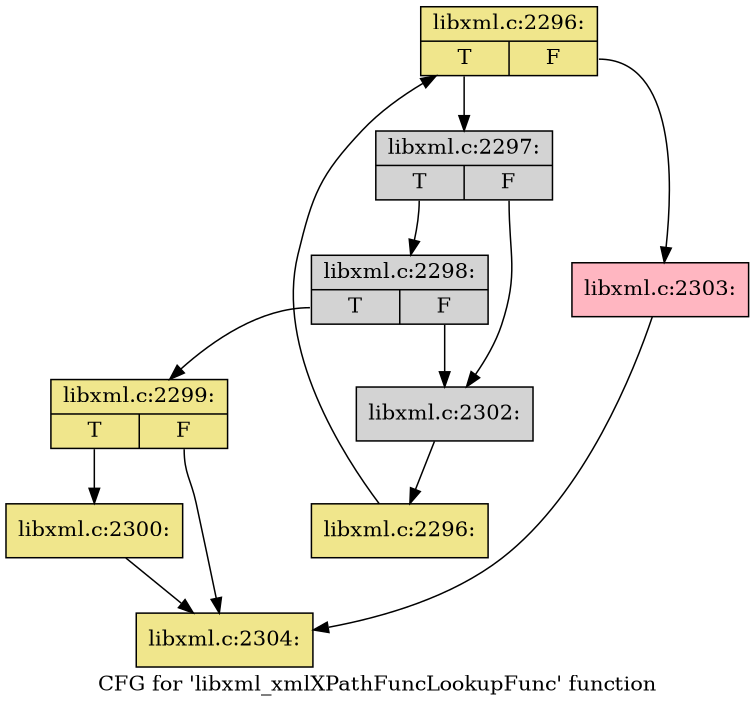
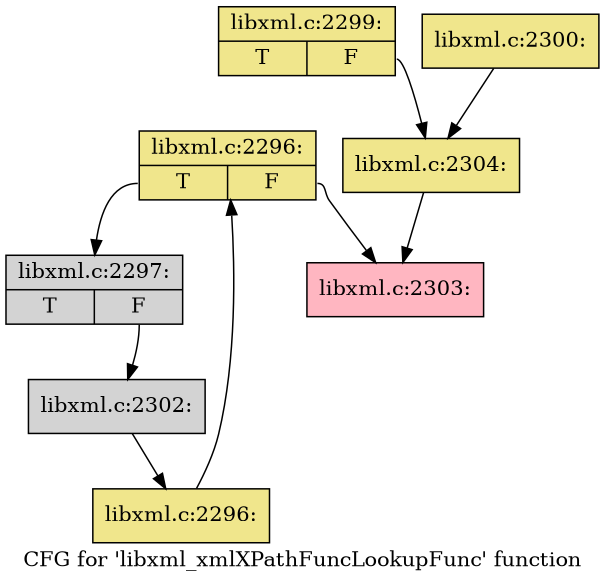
node "libxml.c:2298:": removed
edge "libxml.c:2299:" -> "libxml.c:2300:": removed
edge "libxml.c:2303:" -> "libxml.c:2304:": reversed
